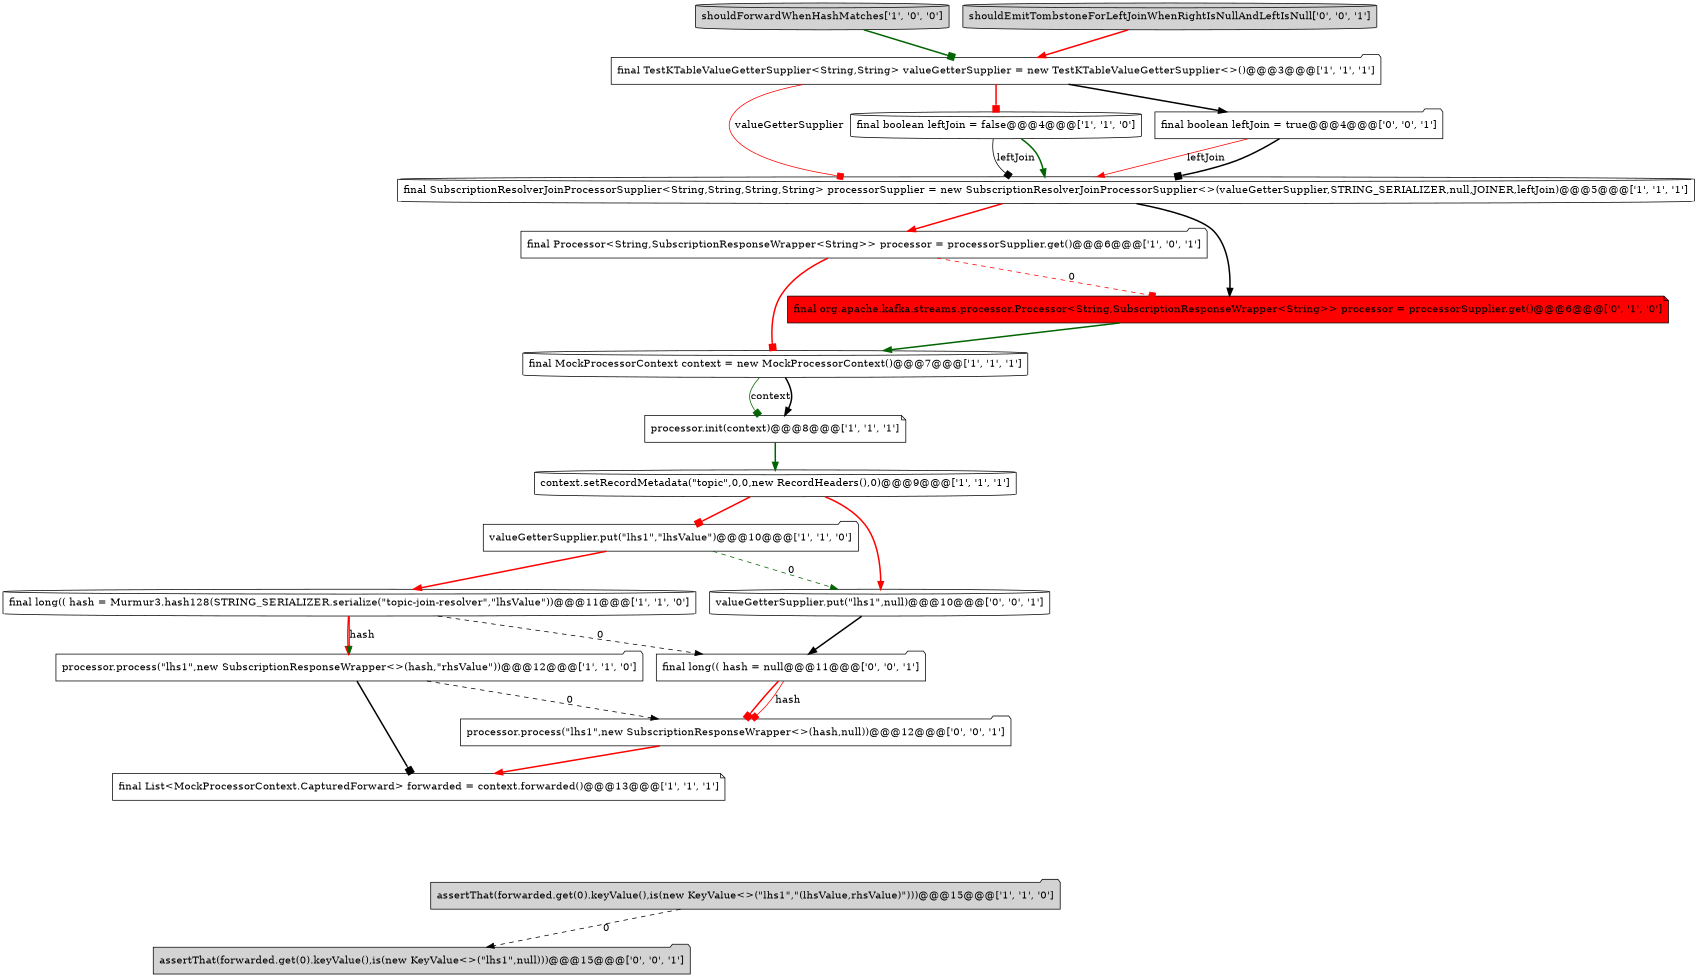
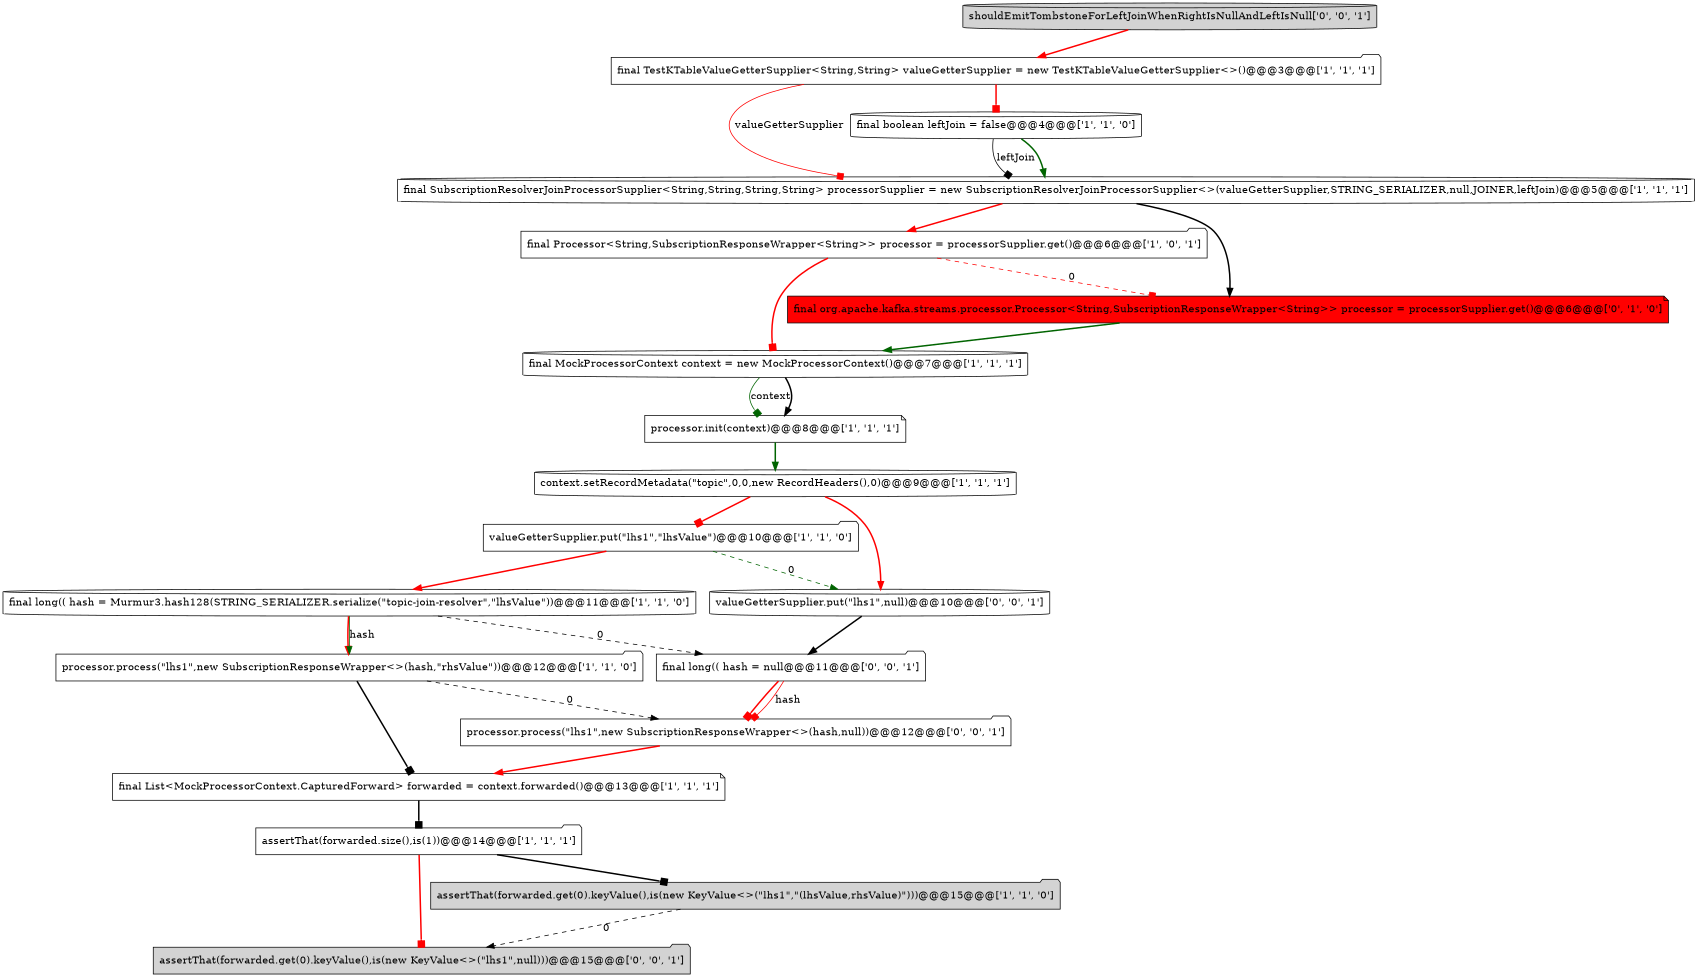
node "shouldForwardWhenHashMatches['1', '0', '0']": removed
node "final boolean leftJoin = true@@@4@@@['0', '0', '1']": removed
node "assertThat(forwarded.size(),is(1))@@@14@@@['1', '1', '1']": added
